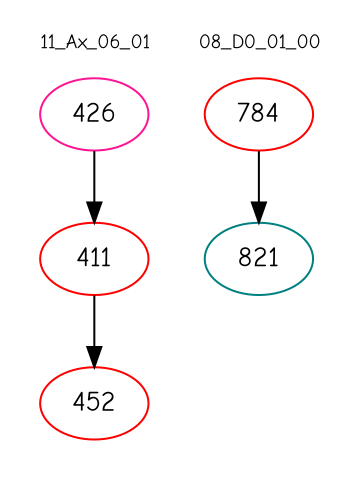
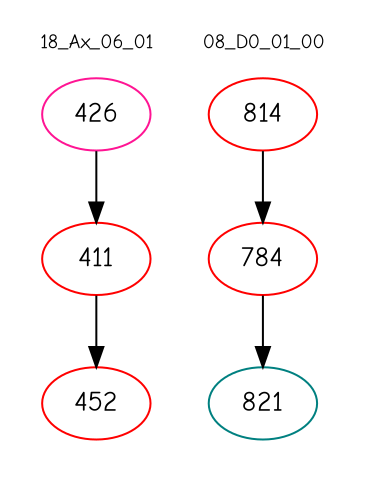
cluster "11_Ax_06_01": label "11_Ax_06_01" -> "18_Ax_06_01"
node "814": added
